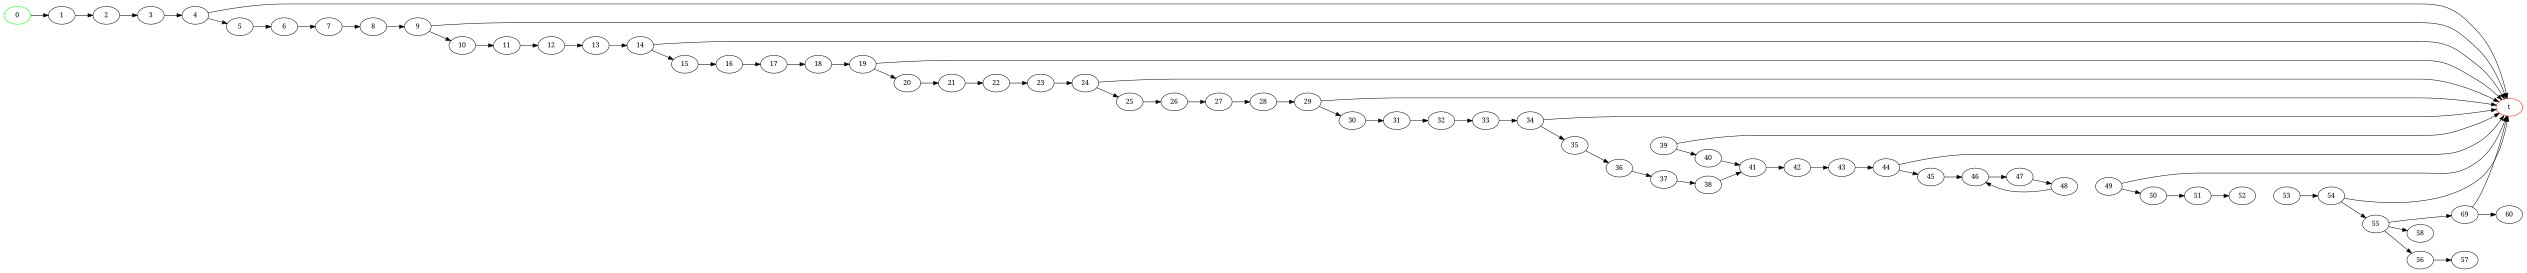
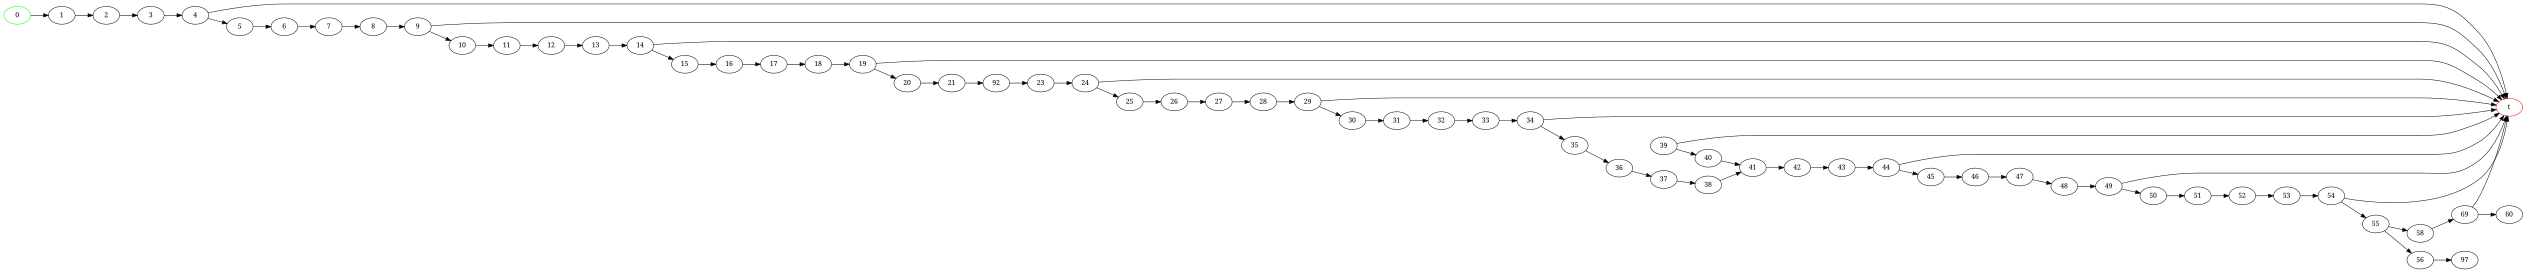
node "22": label "22" -> "92"
edge "48" -> "46": now "48" -> "49"
edge "52" -> "53": added
edge "55" -> "69": now "58" -> "69"
node "57": label "57" -> "97"
